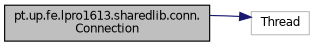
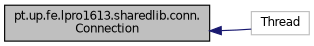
edge "pt.up.fe.lpro1613.sharedlib.conn. Connection" -> "Thread": reversed
